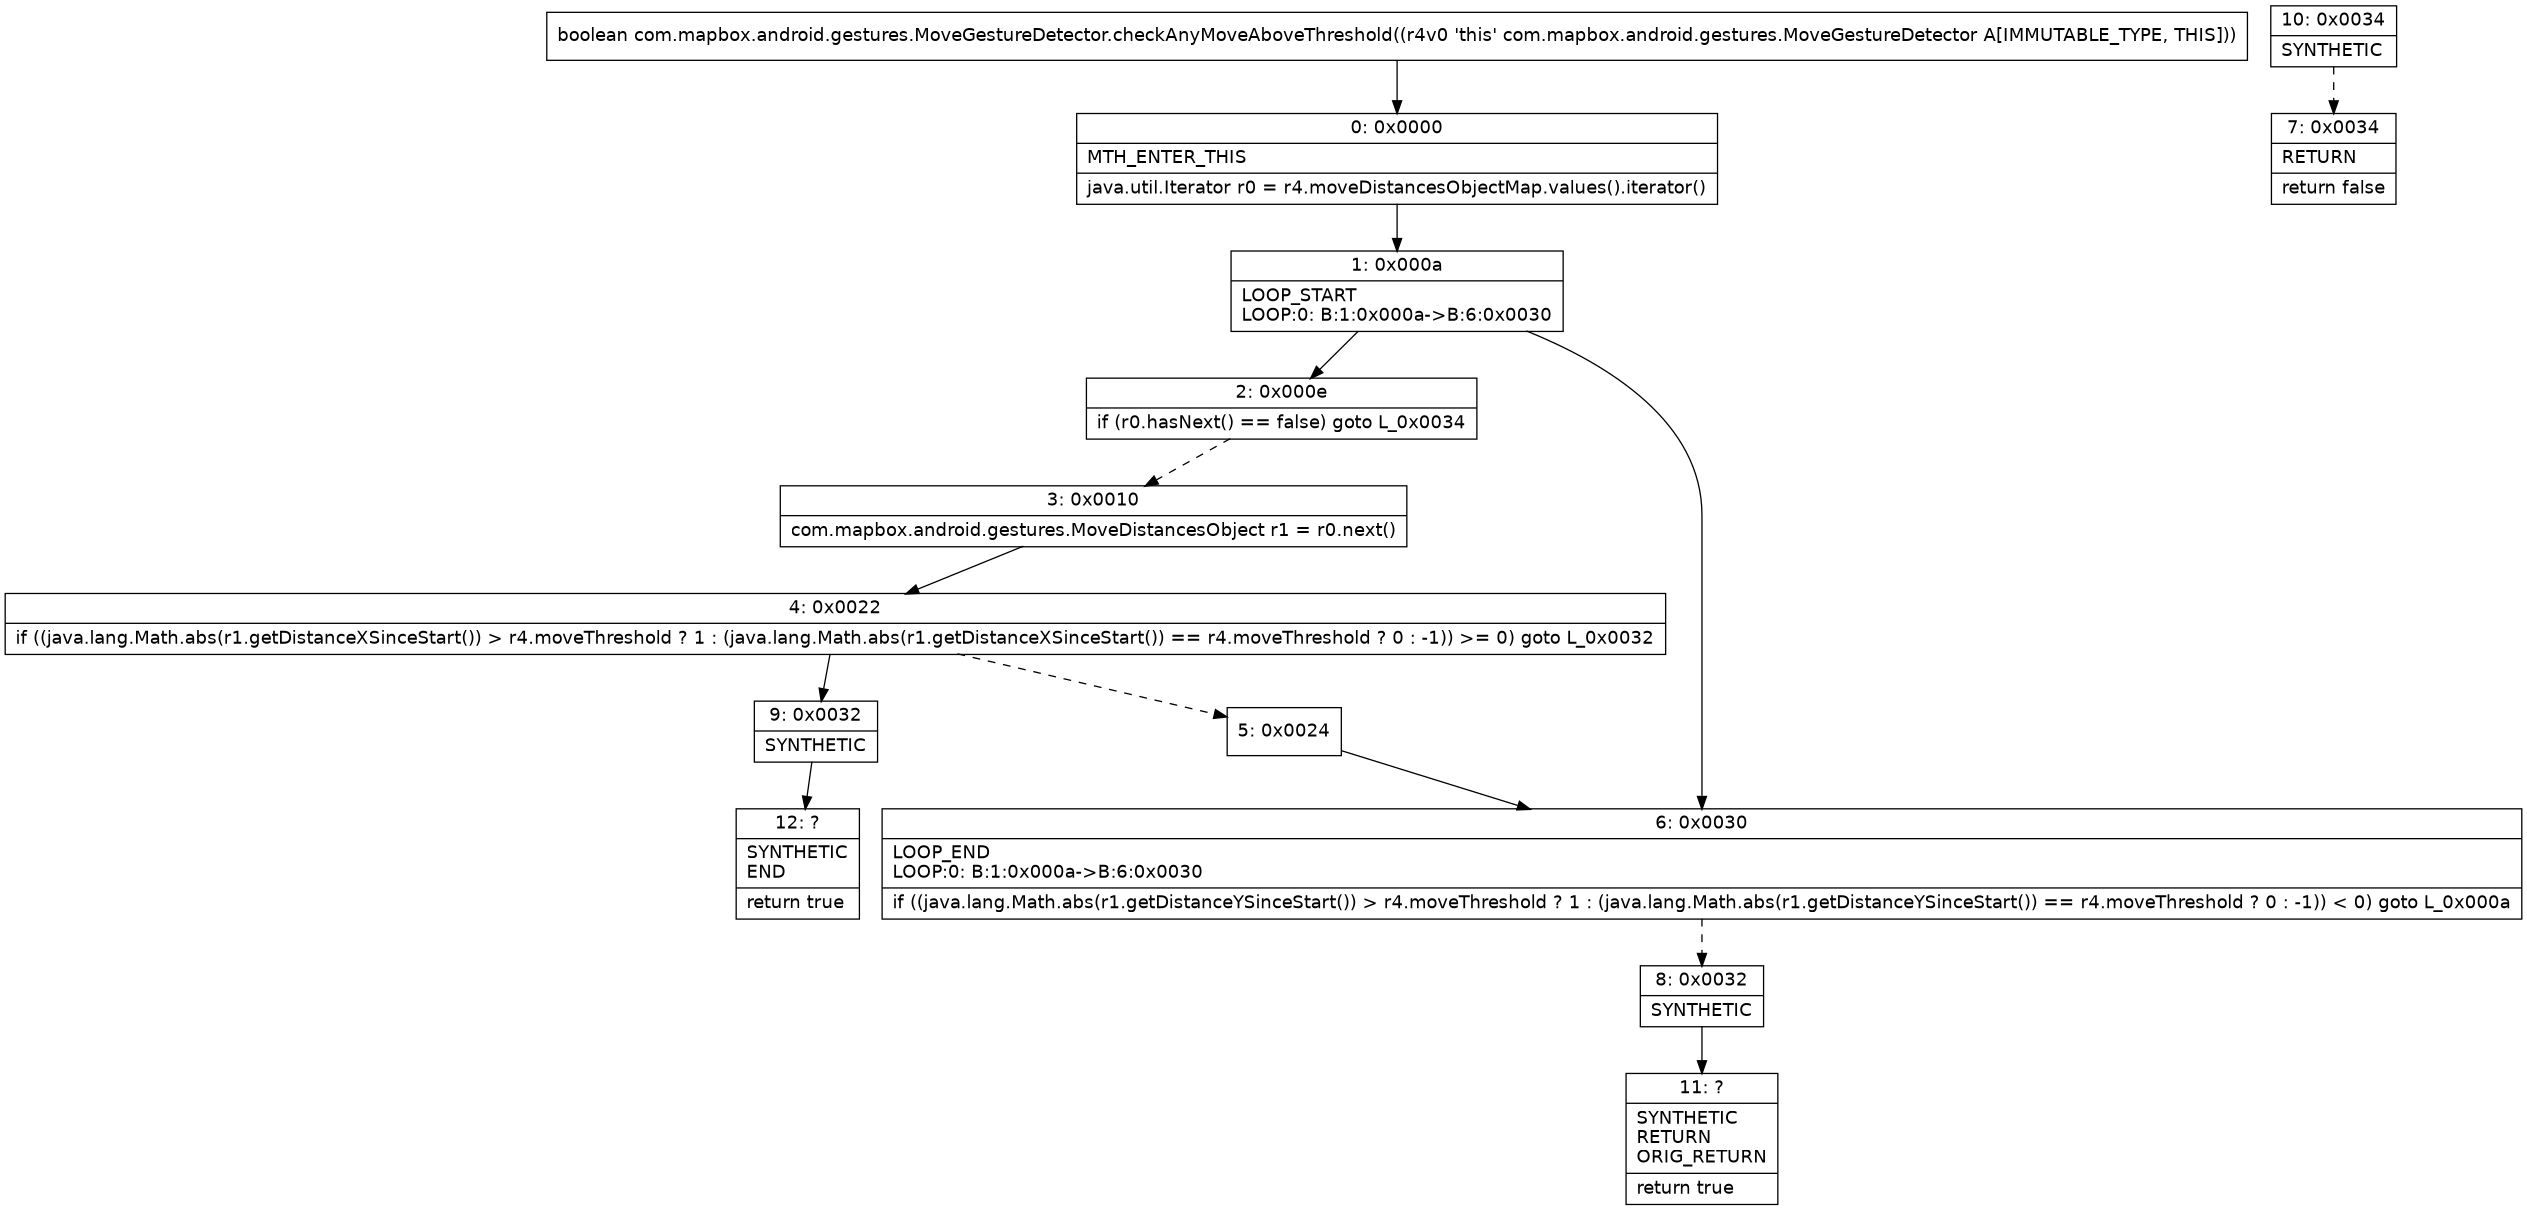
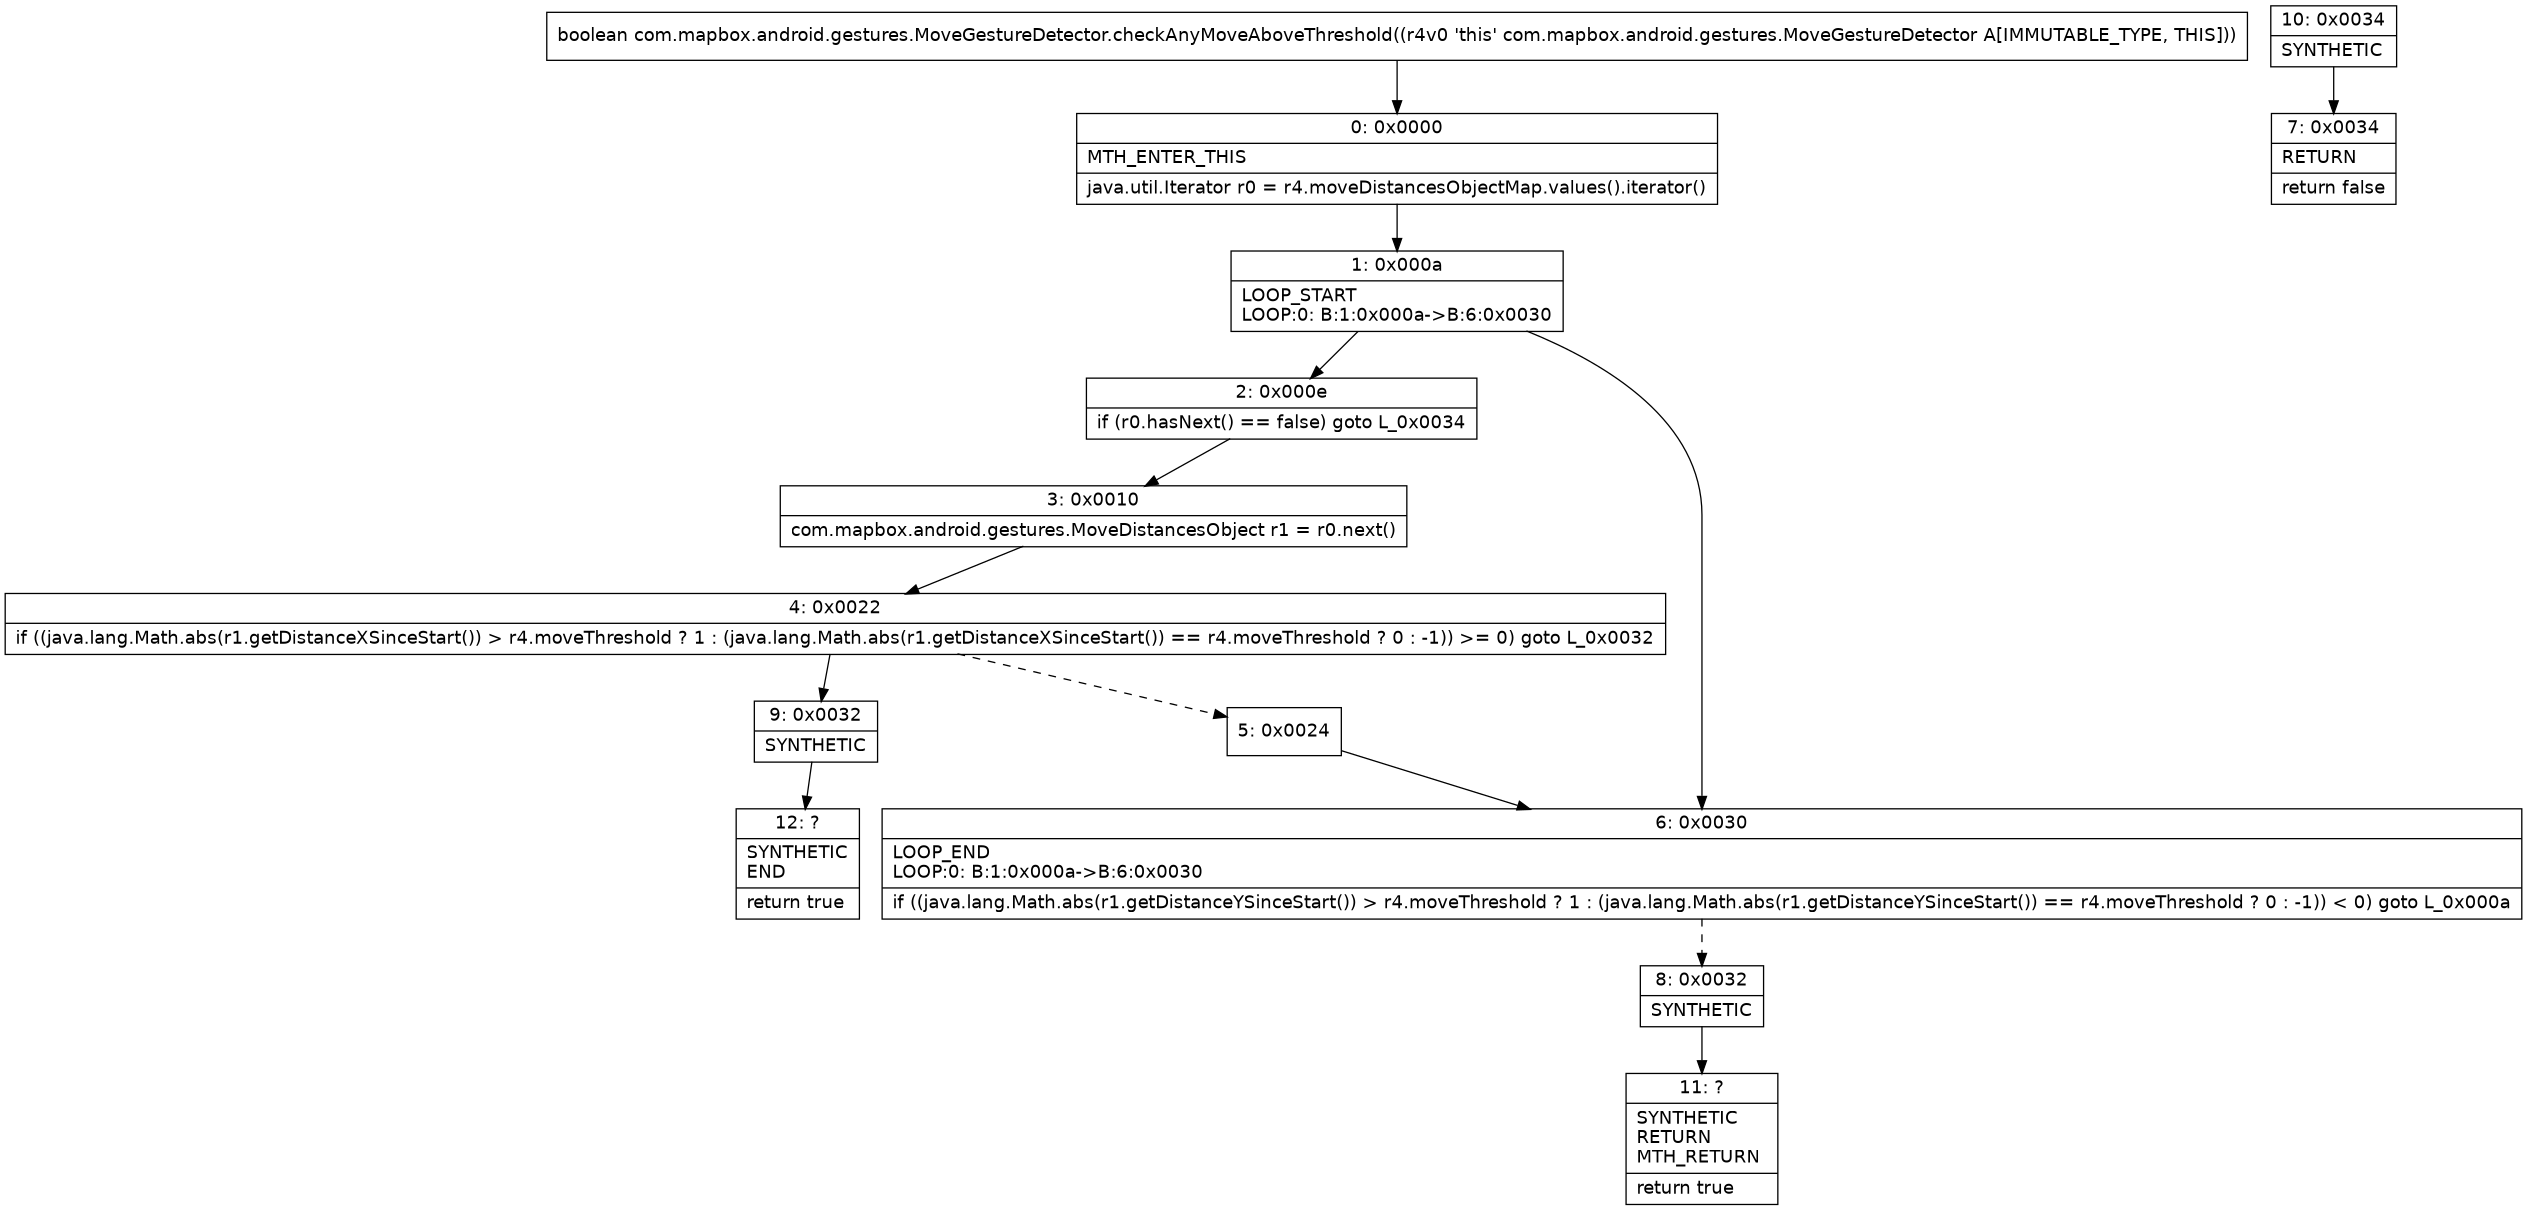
edge "10: 0x0034" -> "7: 0x0034": style dashed -> solid
edge "2: 0x000e" -> "3: 0x0010": style dashed -> solid
node "11: ?": text "ORIG_RETURN" -> "MTH_RETURN"
